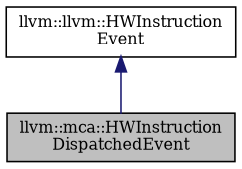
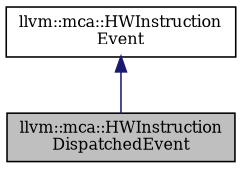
node "llvm::llvm::HWInstruction Event": label "llvm::llvm::HWInstruction Event" -> "llvm::mca::HWInstruction Event"
